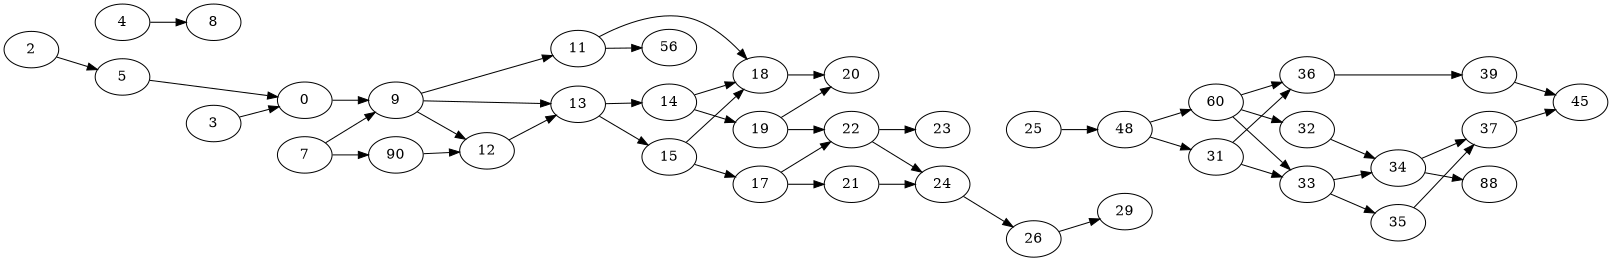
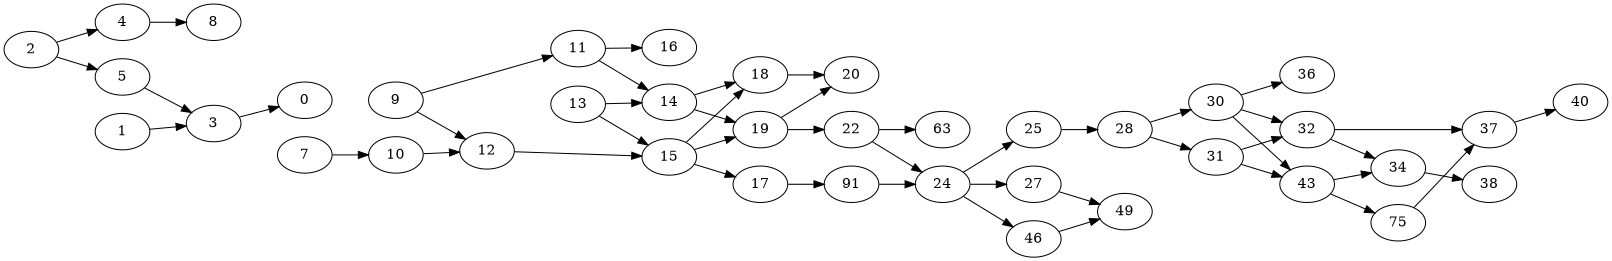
edge "11" -> "18": now "11" -> "14"
edge "2" -> "4": added
node "56": label "56" -> "16"
node "39": removed
edge "5" -> "0": now "5" -> "3"
edge "0" -> "9": removed
edge "9" -> "13": removed
node "60": label "60" -> "30"
node "45": label "45" -> "40"
edge "31" -> "36": now "31" -> "32"
edge "7" -> "9": removed
edge "12" -> "13": now "12" -> "15"
node "23": label "23" -> "63"
node "48": label "48" -> "28"
node "1": added
edge "15" -> "19": added
edge "34" -> "37": now "32" -> "37"
node "90": label "90" -> "10"
edge "17" -> "22": removed
edge "24" -> "25": added
node "21": label "21" -> "91"
node "27": added
node "33": label "33" -> "43"
node "88": label "88" -> "38"
node "29": label "29" -> "49"
node "35": label "35" -> "75"
node "26": label "26" -> "46"
